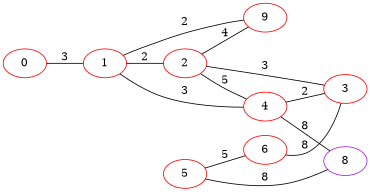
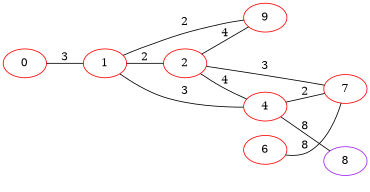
edge "2" -- "4": label "5" -> "4"
node "3": label "3" -> "7"
node "5": removed
